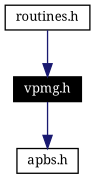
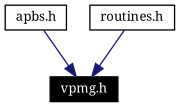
edge "vpmg.h" -> "apbs.h": reversed
